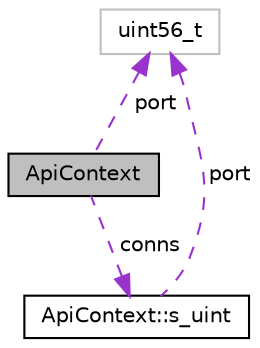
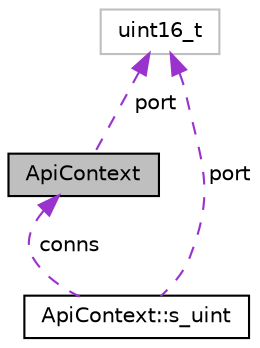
node "uint56_t": label "uint56_t" -> "uint16_t"
edge "ApiContext" -> "ApiContext::s_uint": reversed
